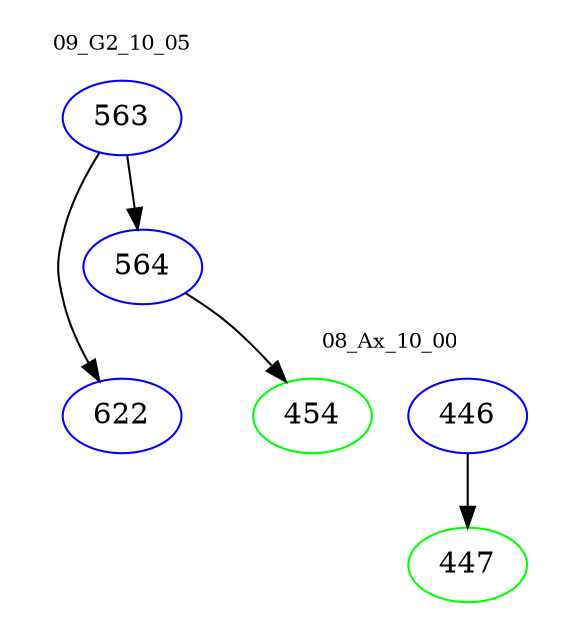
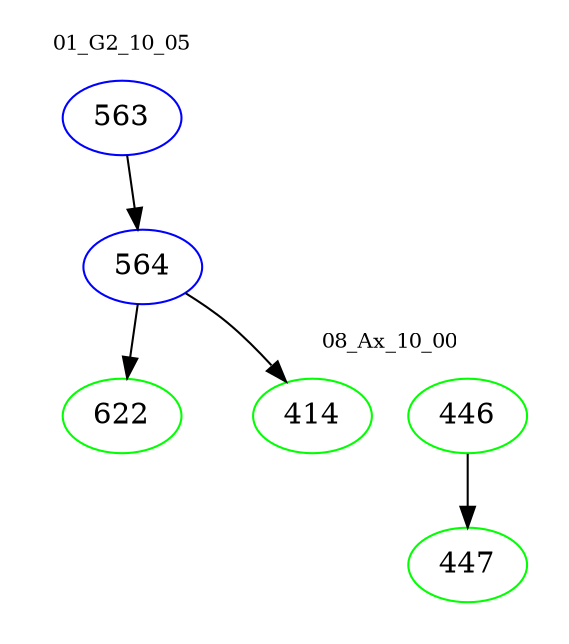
cluster "09_G2_10_05": label "09_G2_10_05" -> "01_G2_10_05"
edge "563" -> "622": now "564" -> "622"
node "622": color blue -> green
node "454": label "454" -> "414"
node "446": color blue -> green
